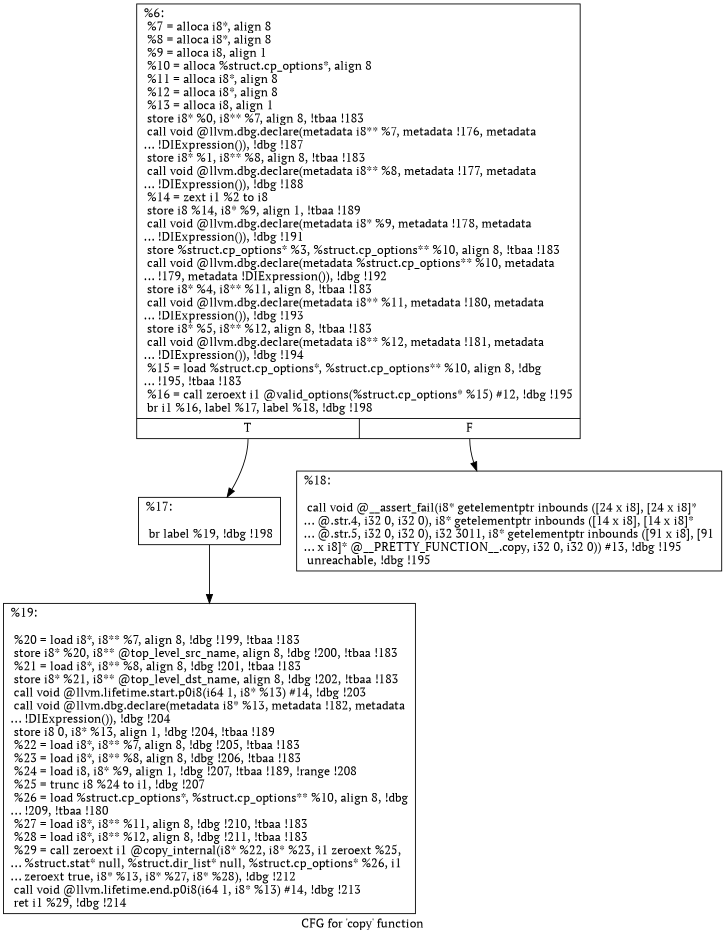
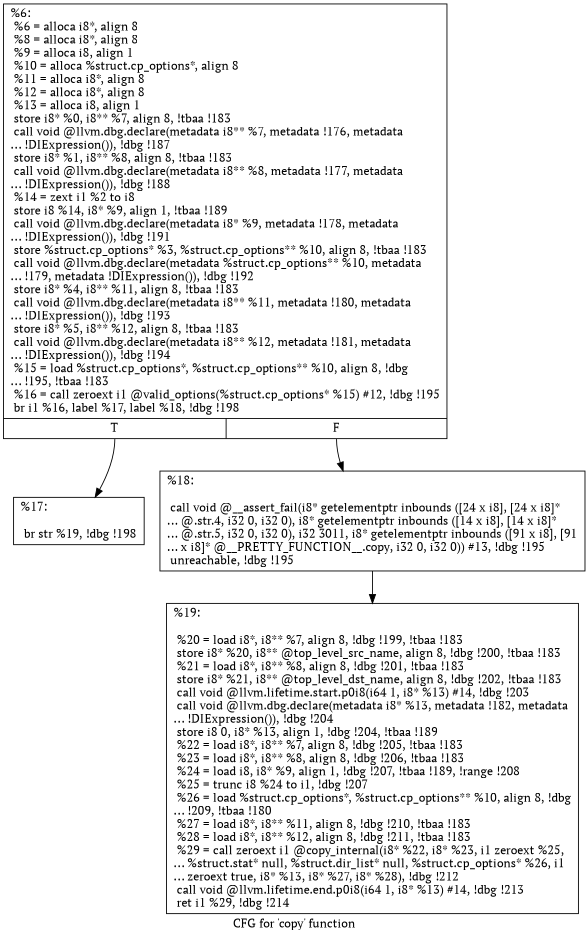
node "%6:": text "%7 = alloca i8*, align 8" -> "%6 = alloca i8*, align 8"
node "%17:": text "br label %19, !dbg !198" -> "br str %19, !dbg !198"
edge "%17:" -> "%19:": now "%18:" -> "%19:"
